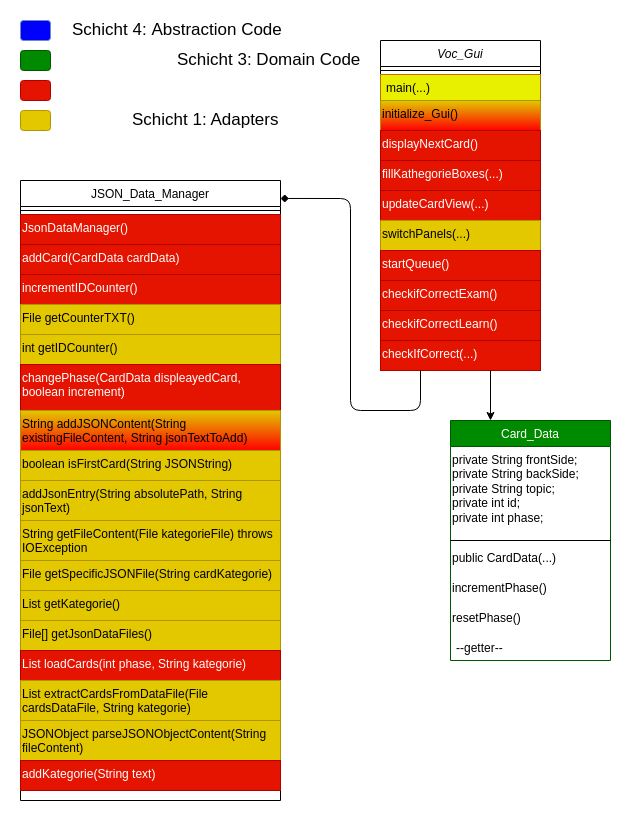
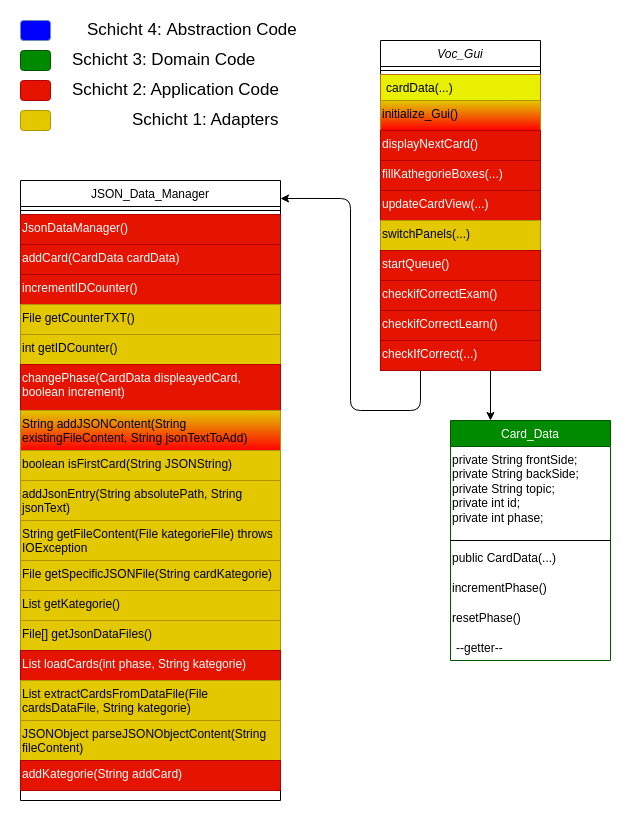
node "Schicht 4: Abstraction Code": moved (181, 31) -> (196, 31)
node "Schicht 3: Domain Code": moved (271, 61) -> (166, 61)
node "main(...)": label "main(...)" -> "cardData(...)"
node "Schicht 2: Application Code": added
edge "Voc_Gui" -> "JSON_Data_Manager": arrowhead diamond -> classic
node "addKategorie(String text)": label "addKategorie(String text)" -> "addKategorie(String addCard)"
